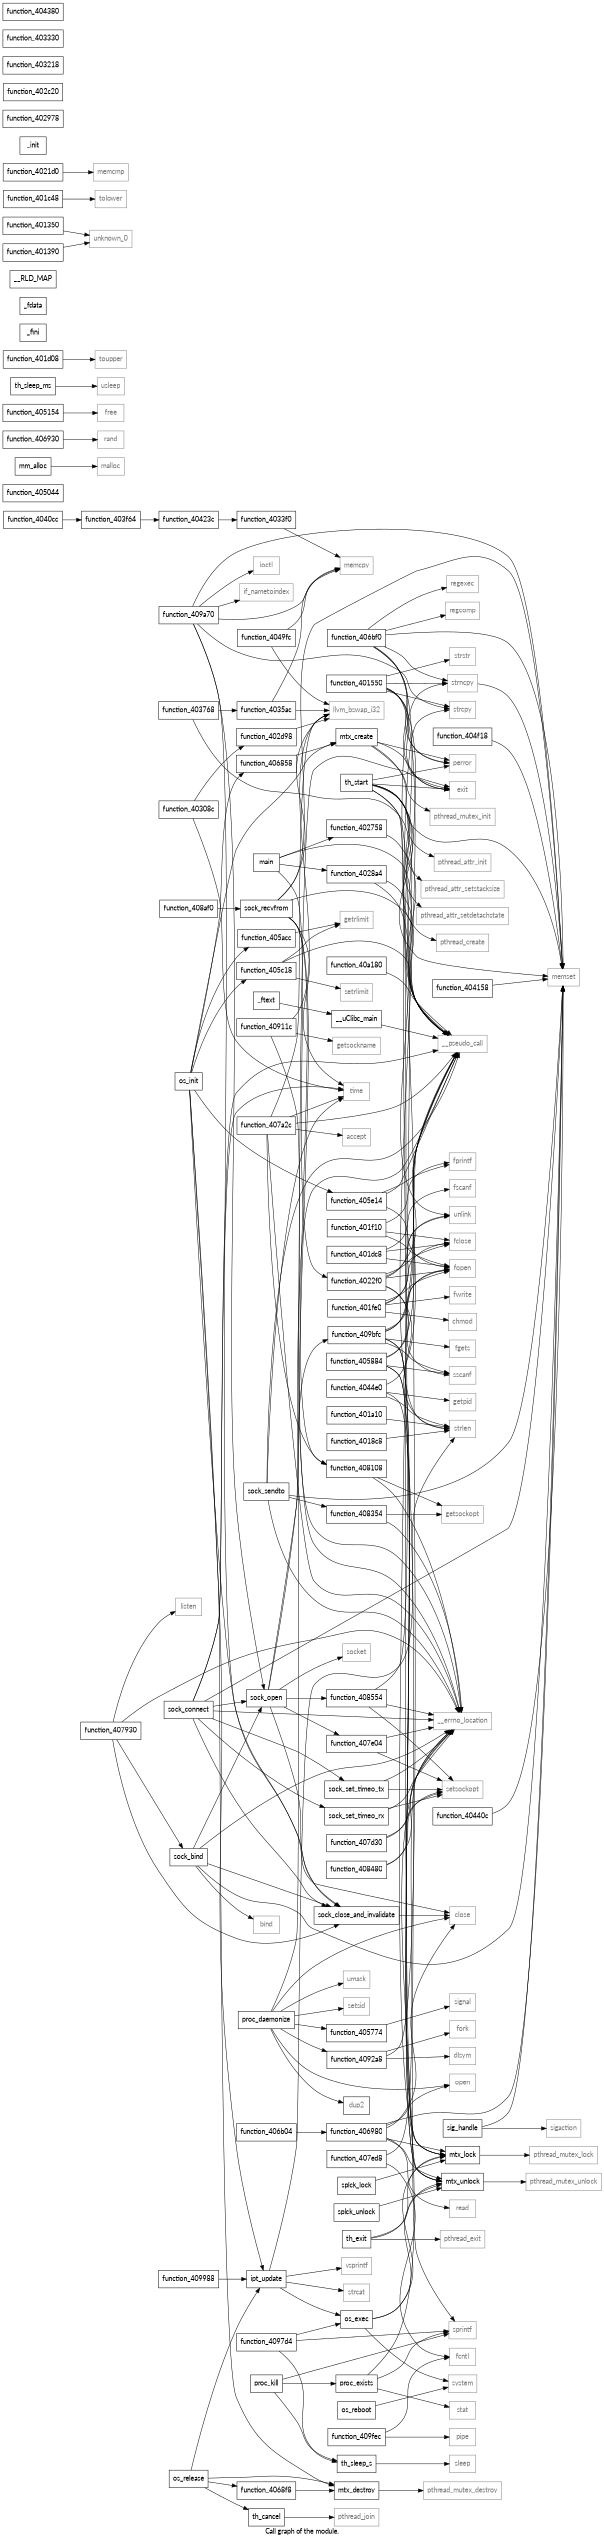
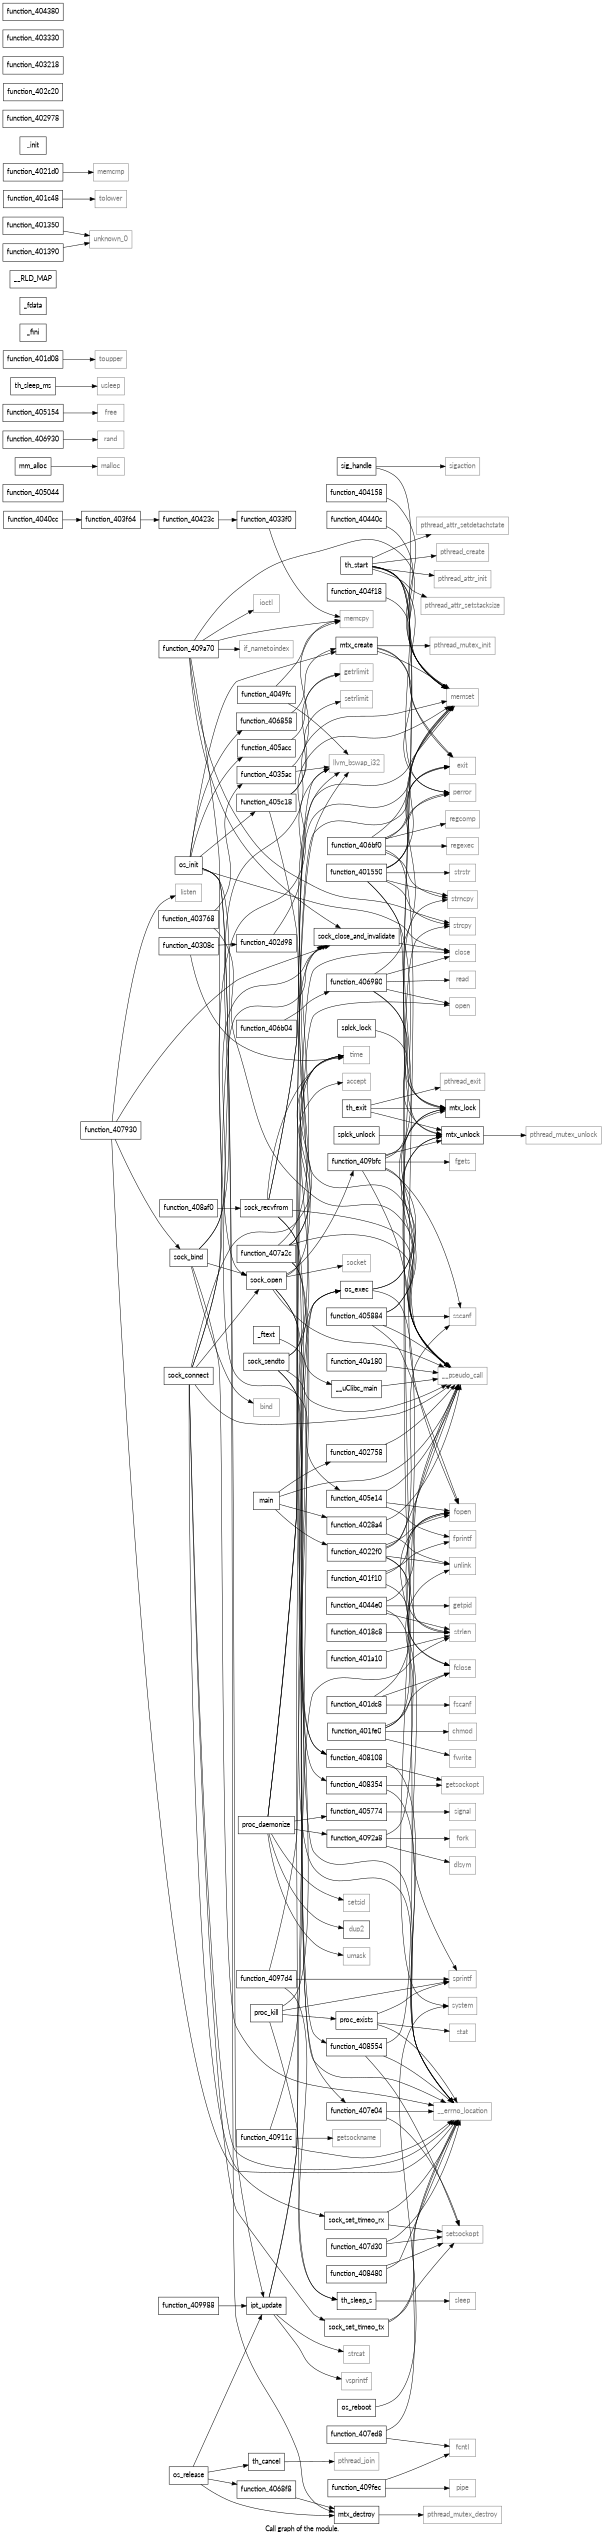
edge "strncpy" -> "memset": now "function_401550" -> "memset"
edge "proc_kill" -> "os_exec": added
node "pthread_mutex_lock": removed
